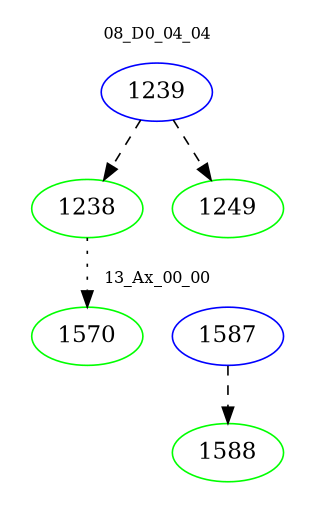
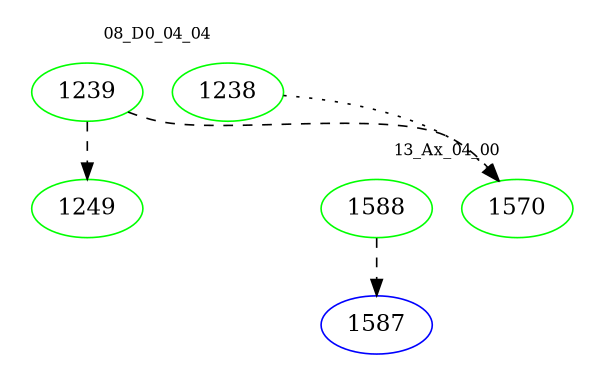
node "1239": color blue -> green
edge "1239" -> "1238": now "1239" -> "1570"
cluster "13_Ax_00_00": label "13_Ax_00_00" -> "13_Ax_04_00"
edge "1587" -> "1588": reversed
